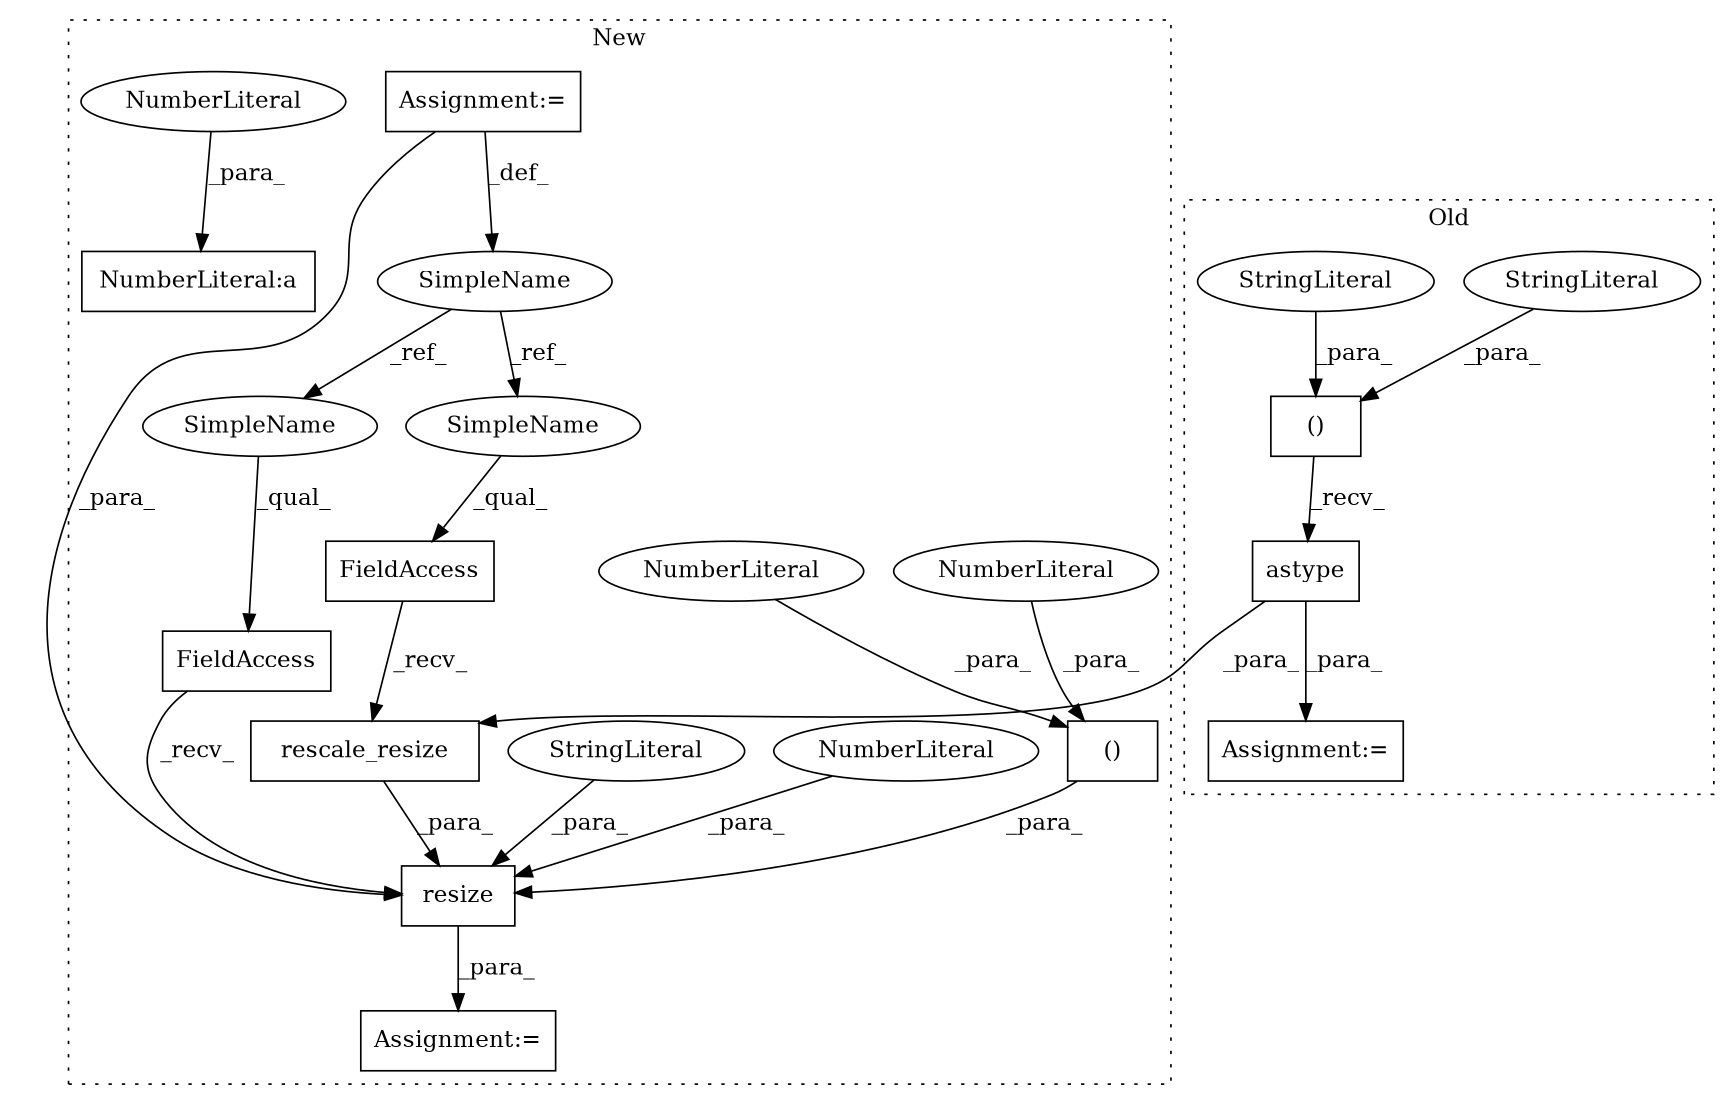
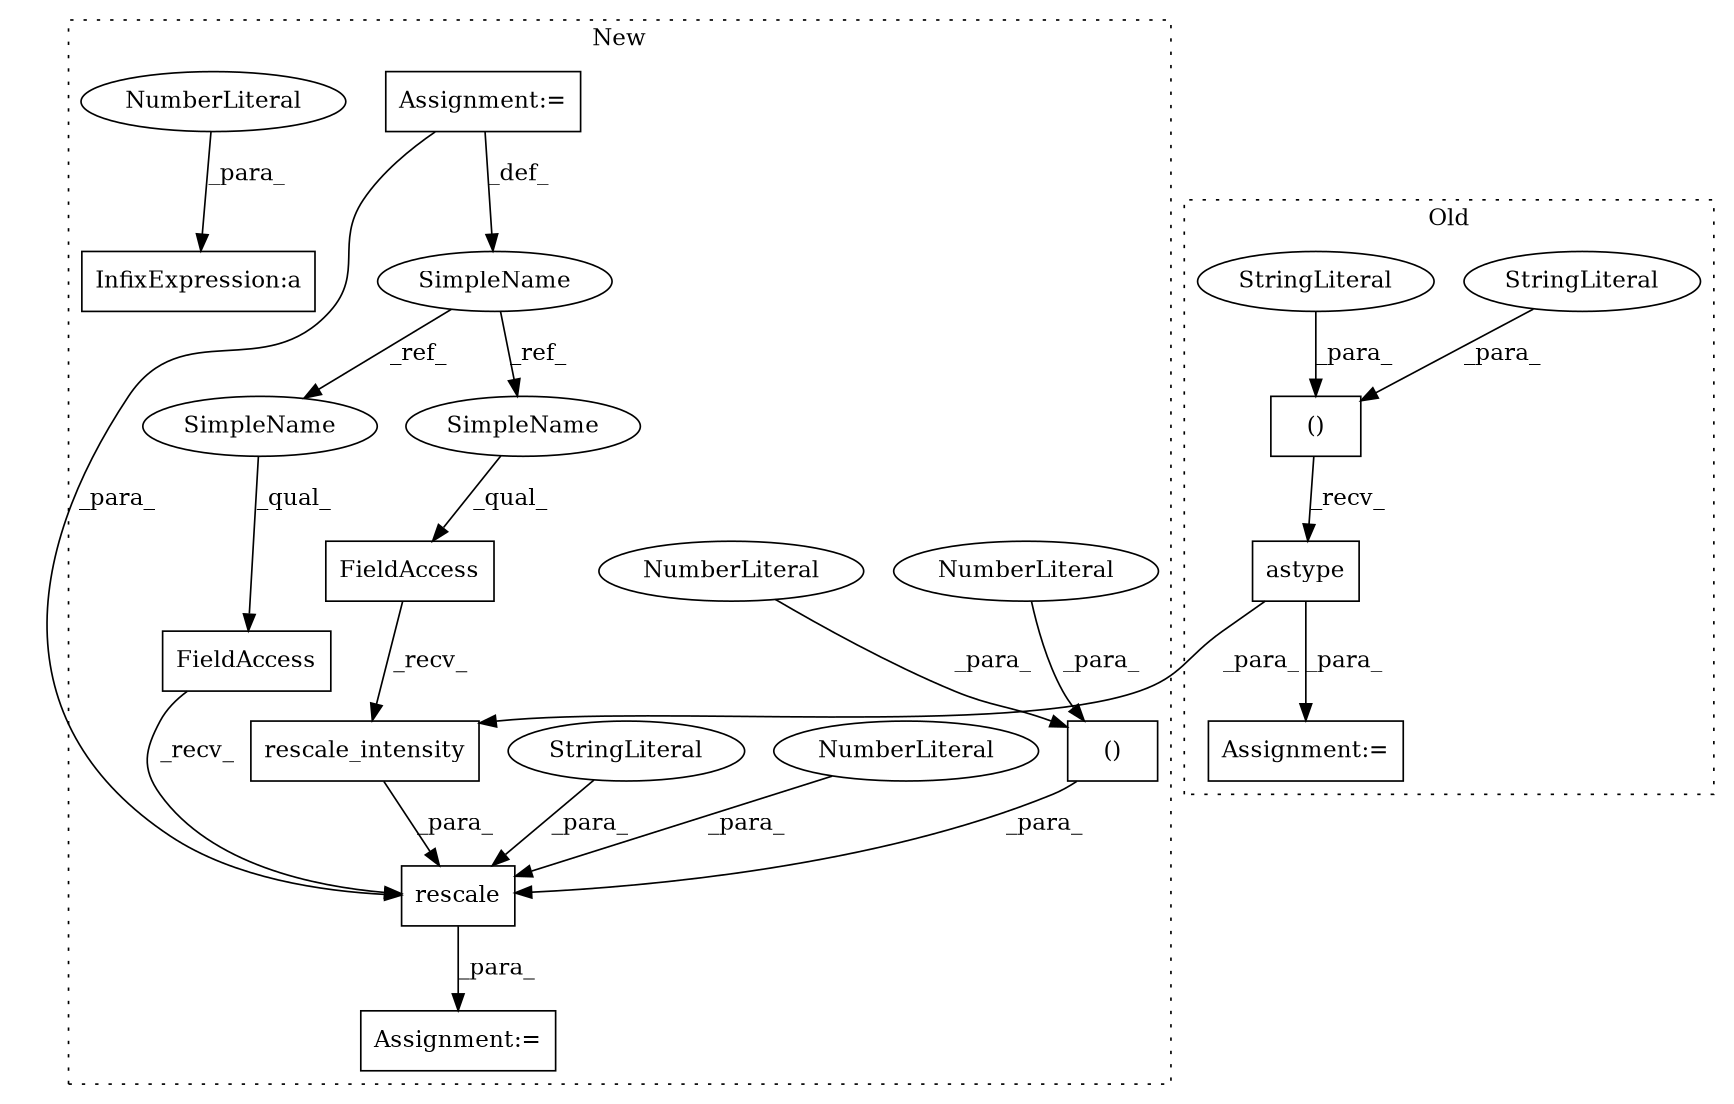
node "NumberLiteral:a": label "NumberLiteral:a" -> "InfixExpression:a"
node "rescale_resize": label "rescale_resize" -> "rescale_intensity"
node "resize": label "resize" -> "rescale"
